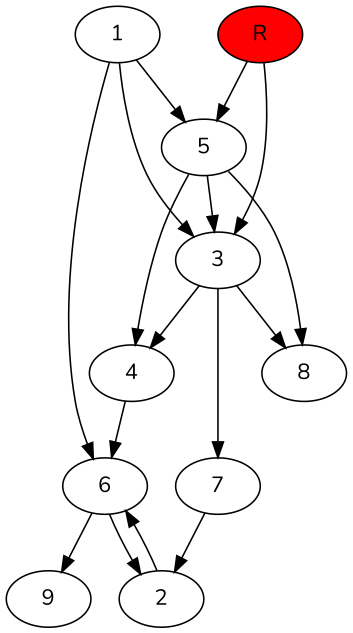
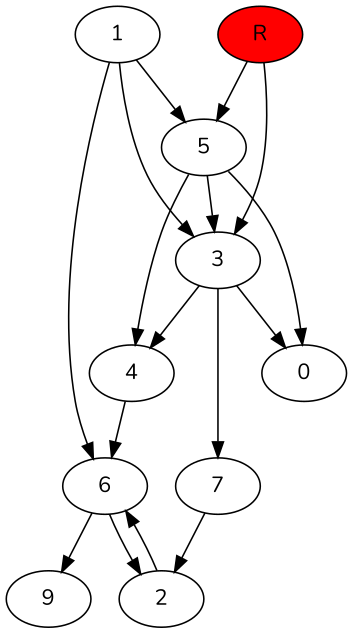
node "8": label "8" -> "0"
